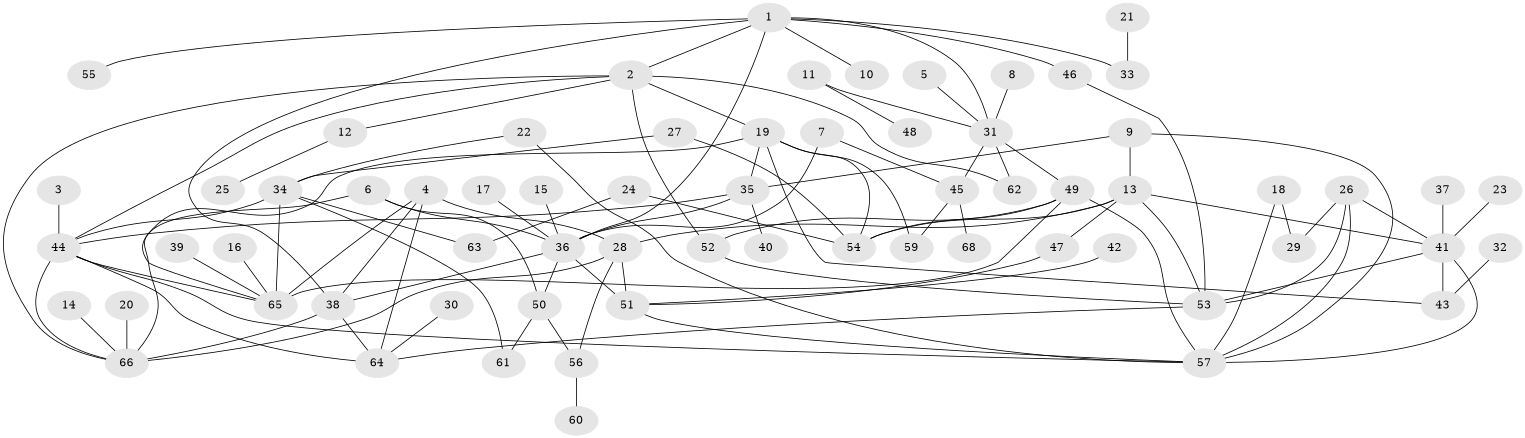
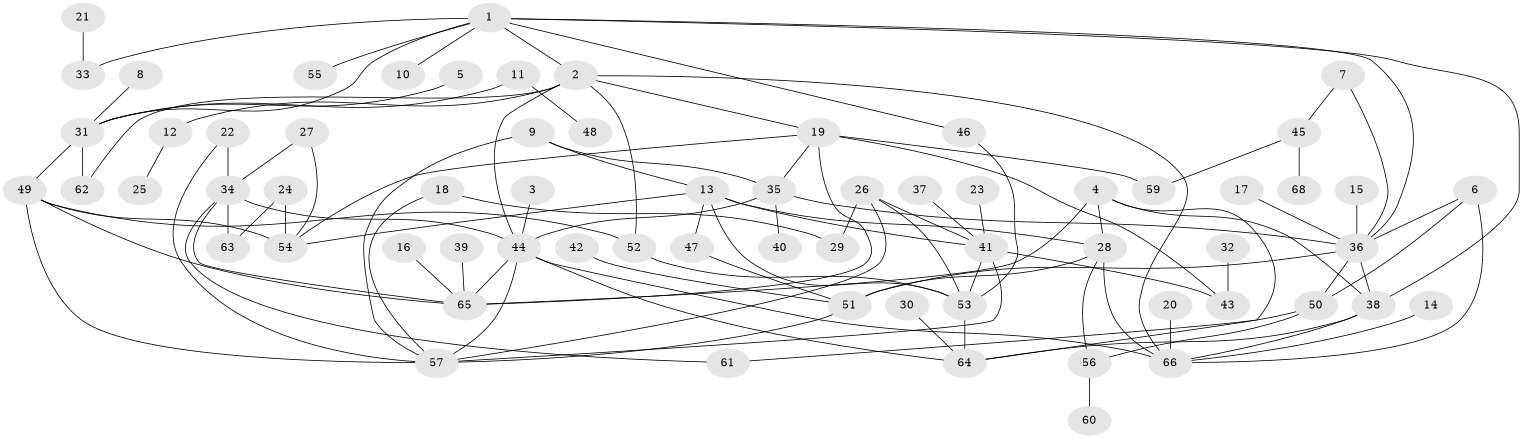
edge "31" -- "45": removed
